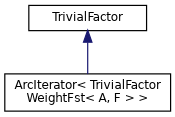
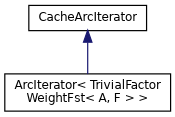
node "TrivialFactor": label "TrivialFactor" -> "CacheArcIterator"
